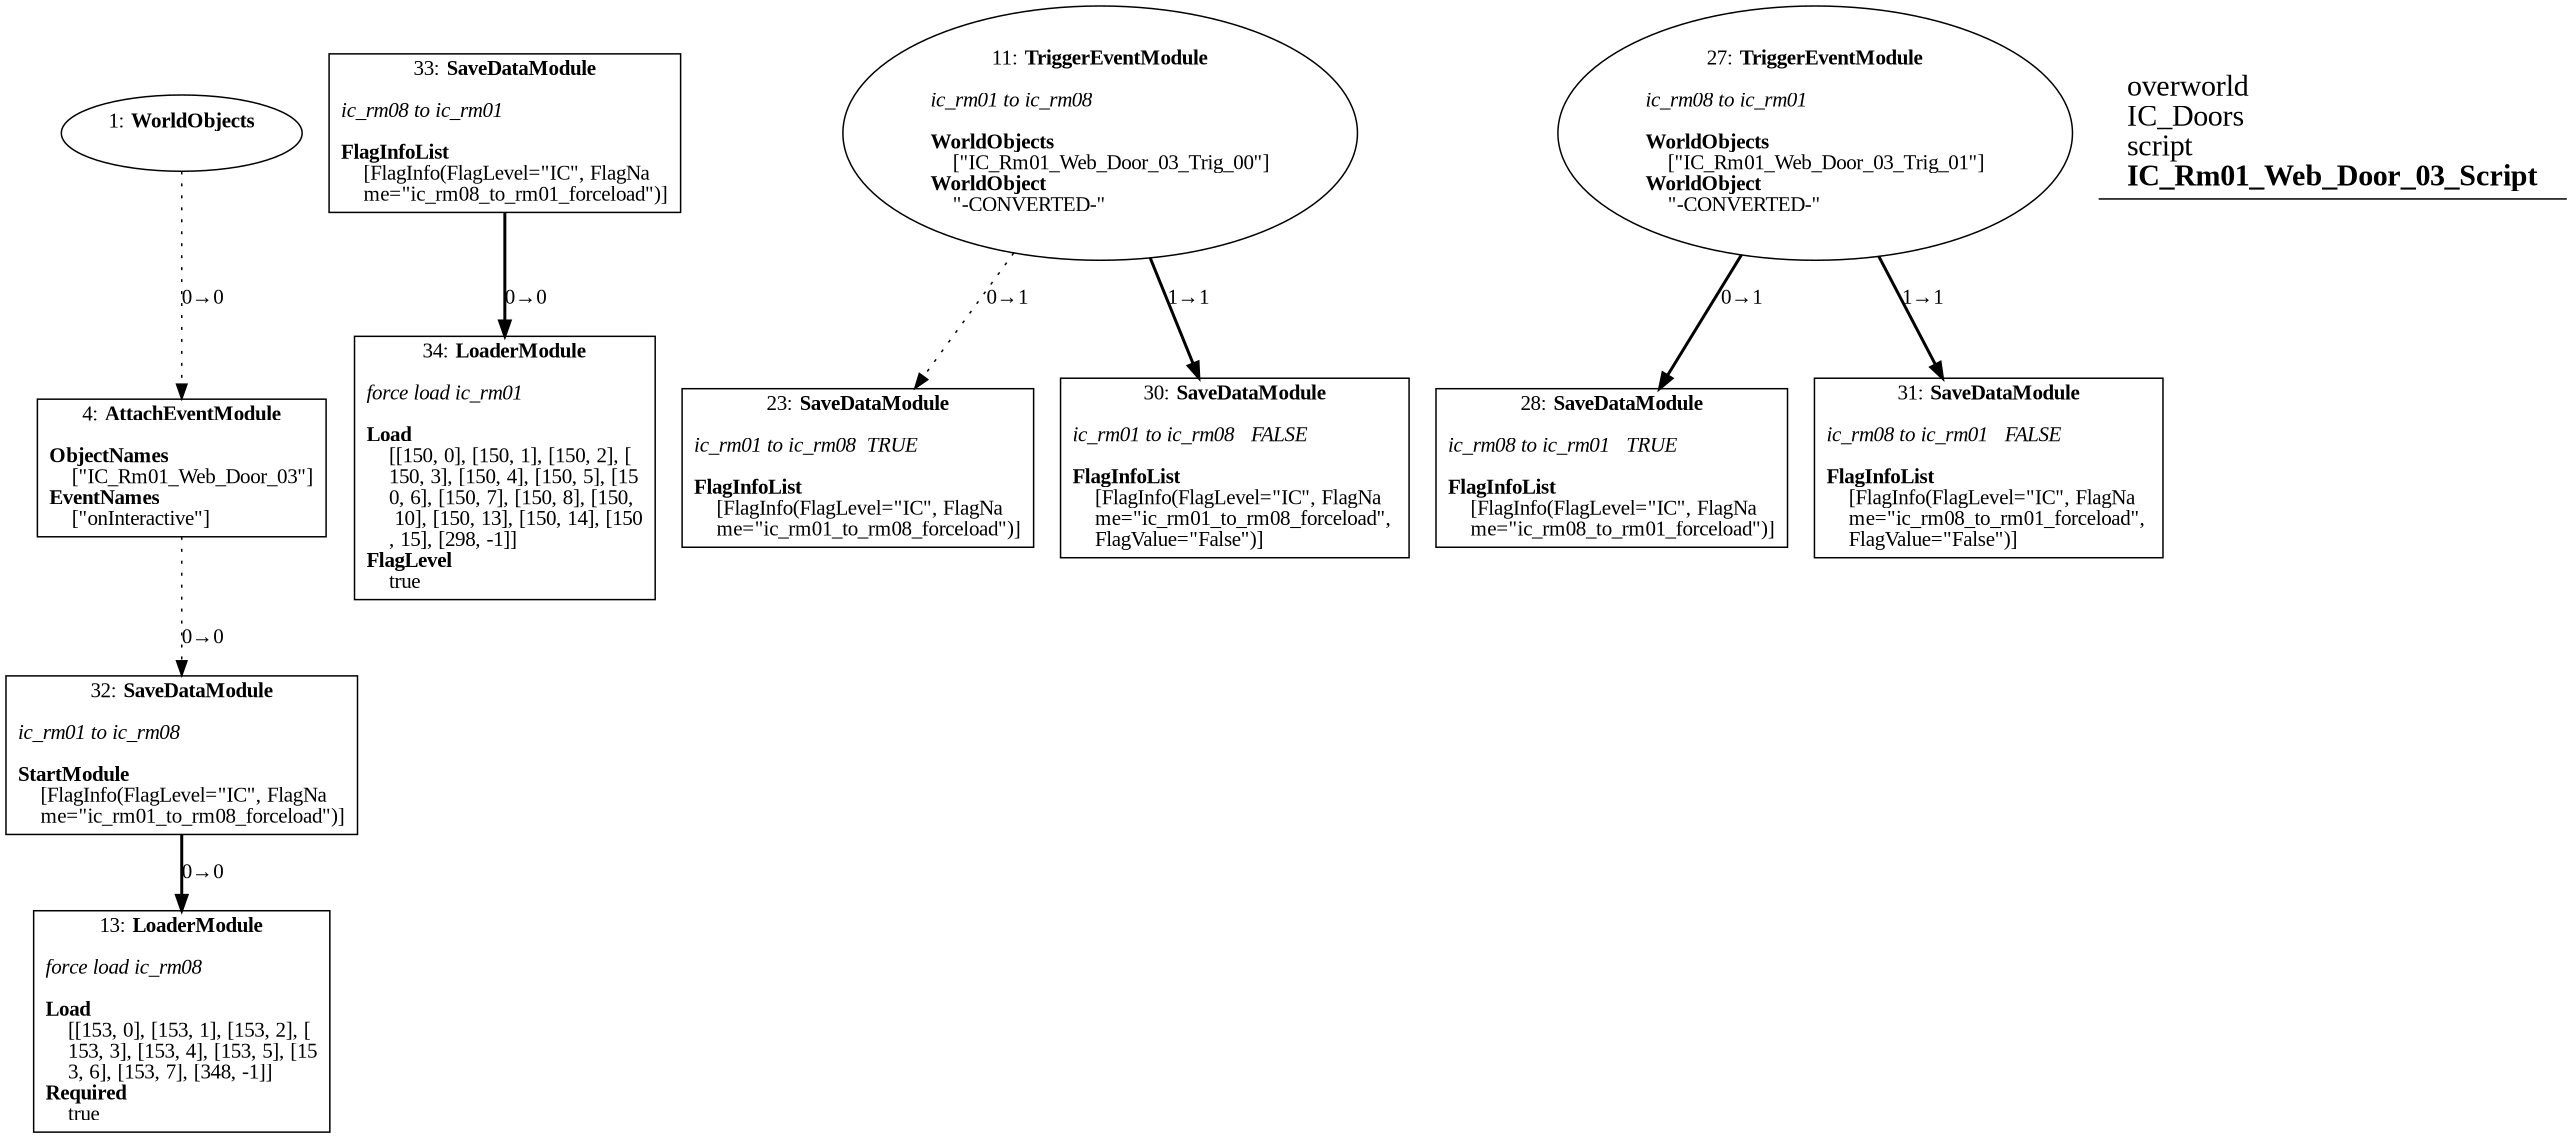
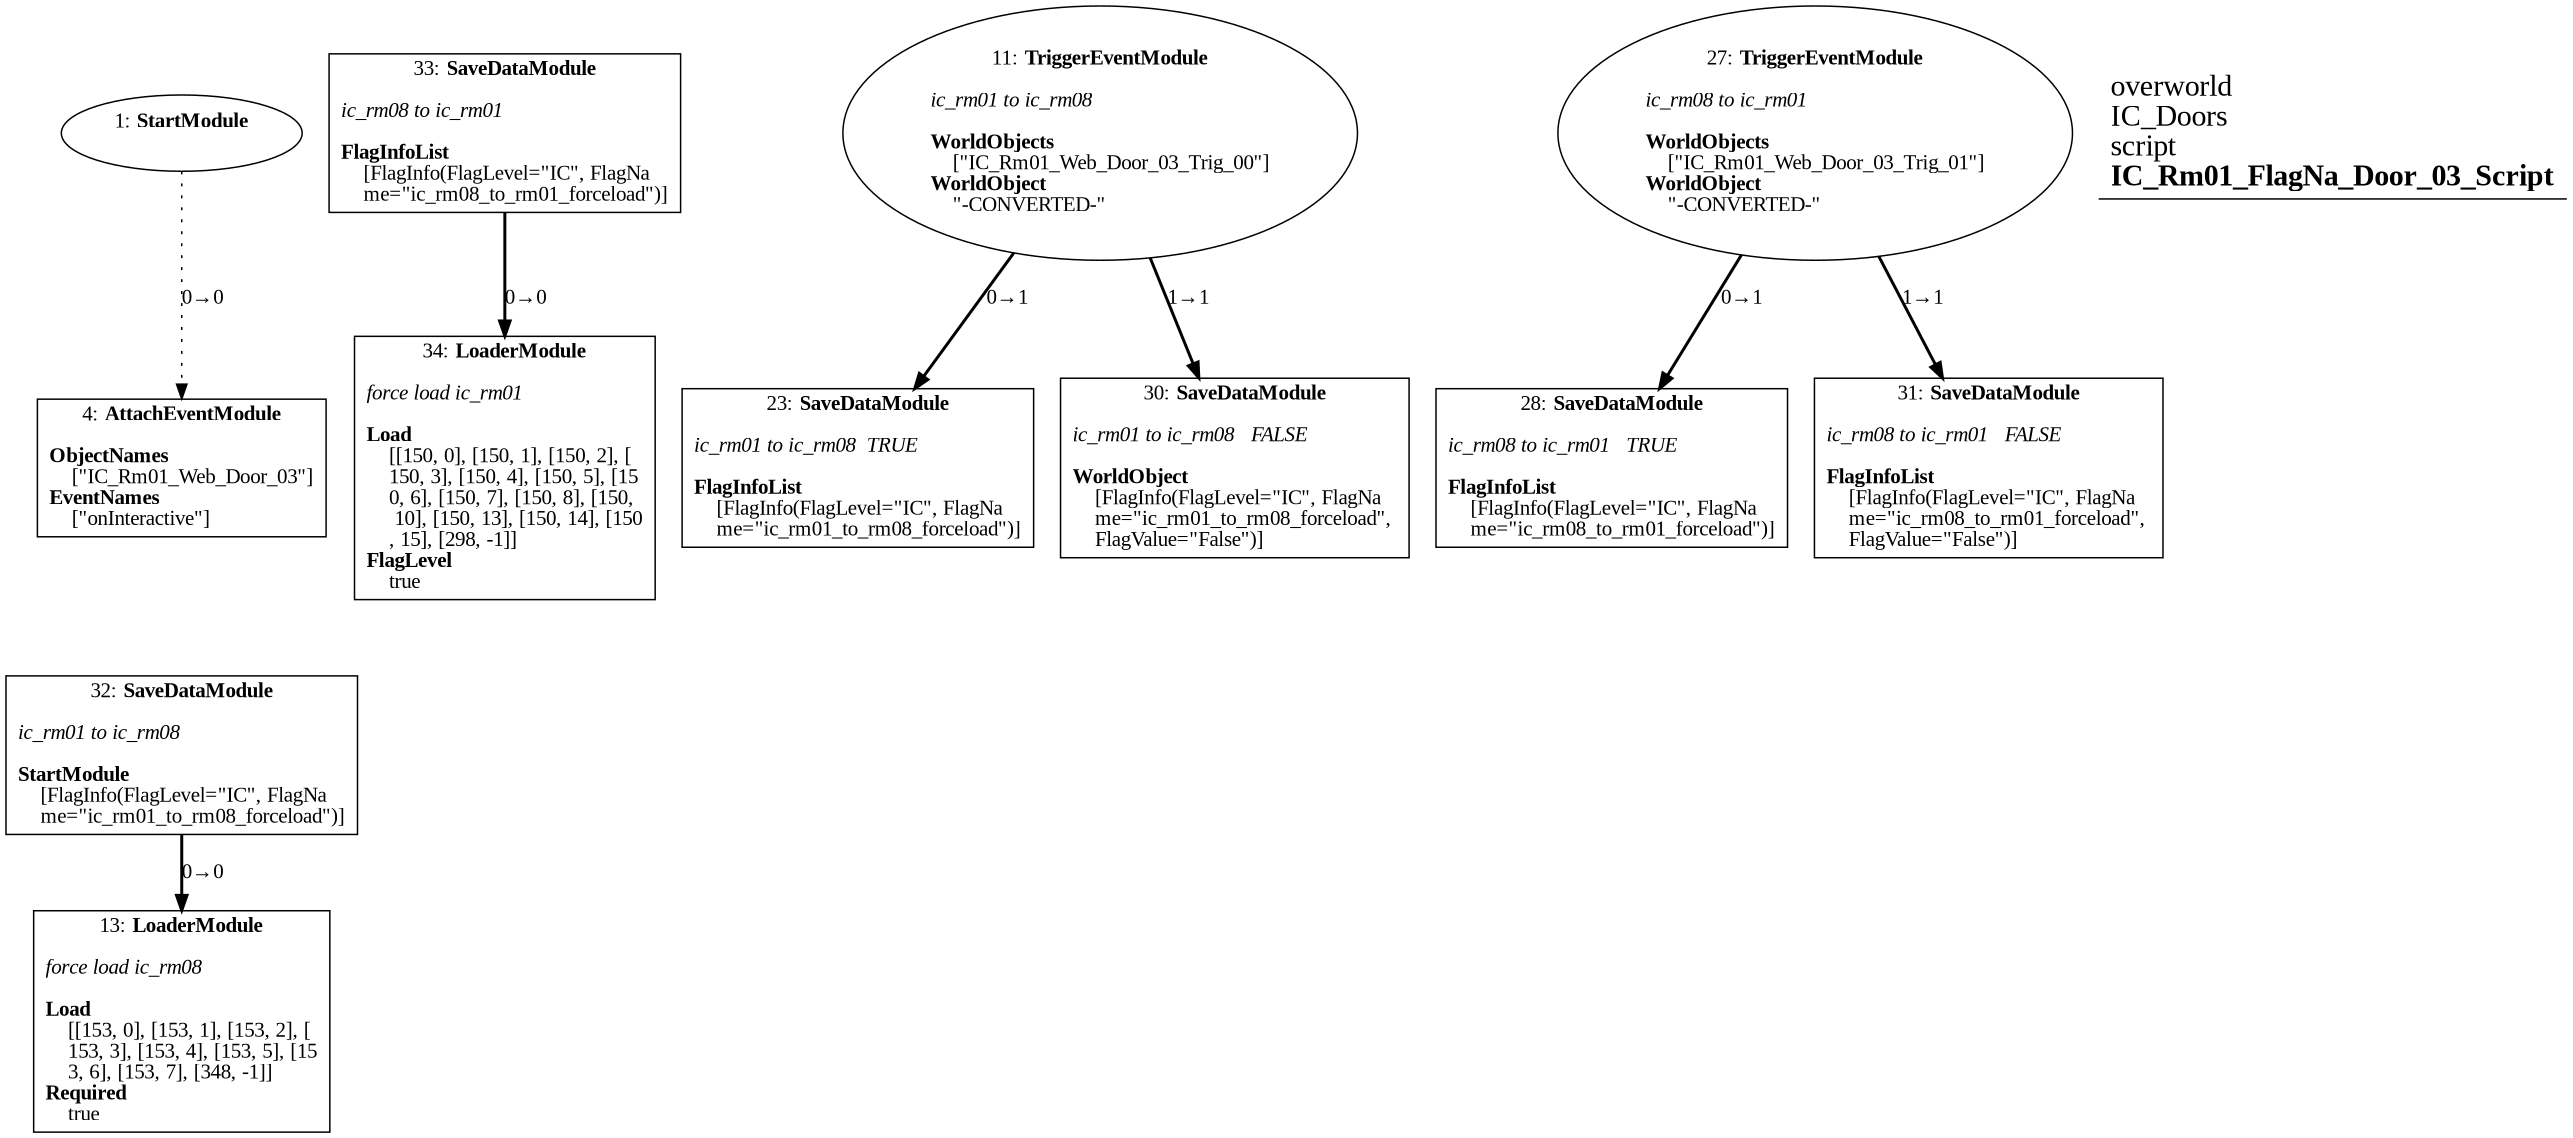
node "1:": text "WorldObjects" -> "StartModule"
node "overworld": text "IC_Rm01_Web_Door_03_Script" -> "IC_Rm01_FlagNa_Door_03_Script"
edge "11:" -> "23:": style dotted -> bold
node "30:": text "FlagInfoList" -> "WorldObject"
edge "4:" -> "32:": removed, label "0→0"
